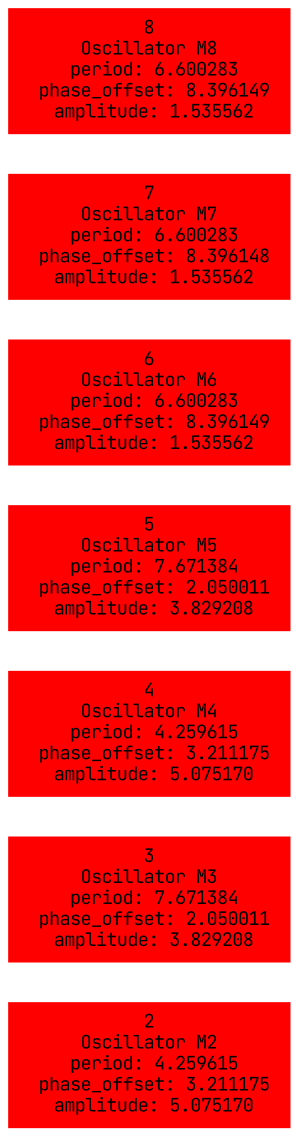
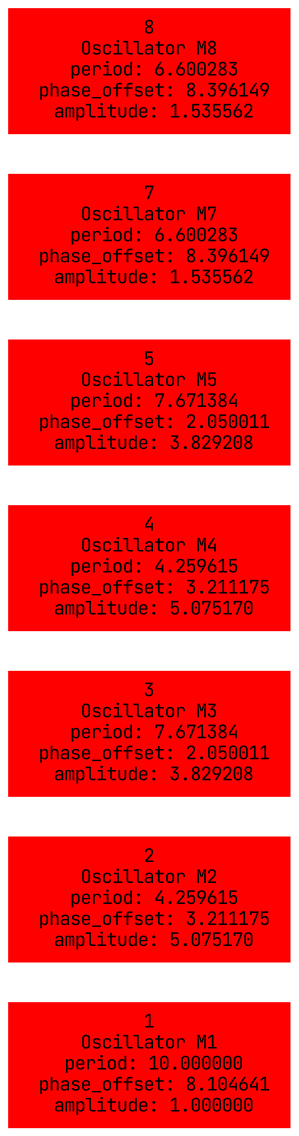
node "7": text "phase_offset: 8.396148" -> "phase_offset: 8.396149"
node "6": removed
node "1": added
